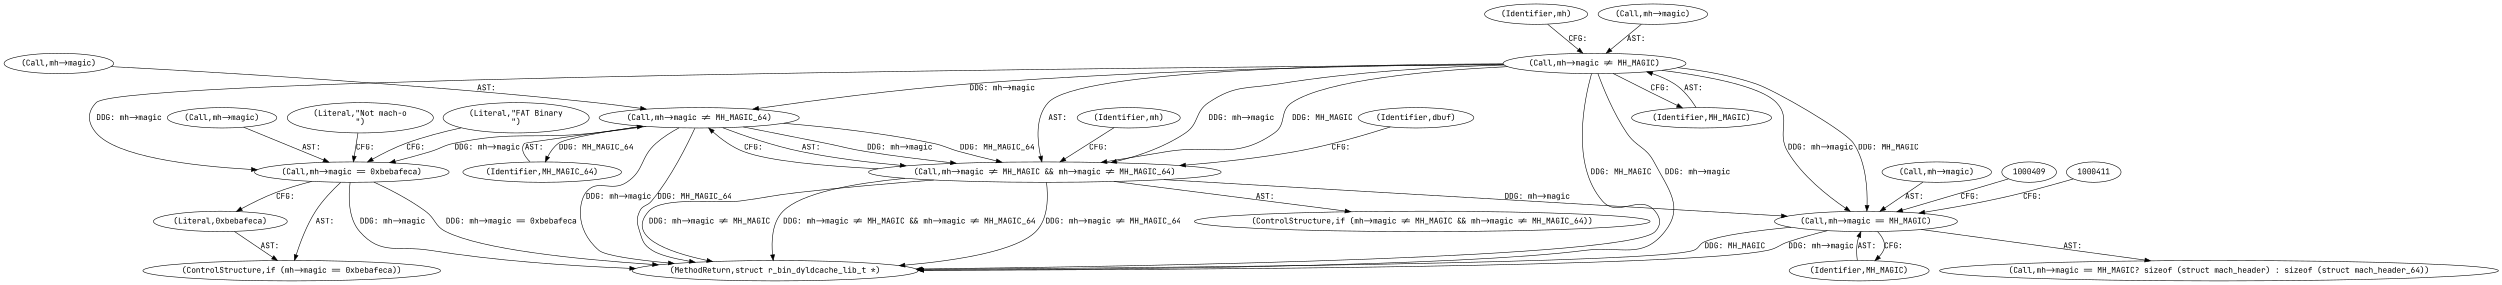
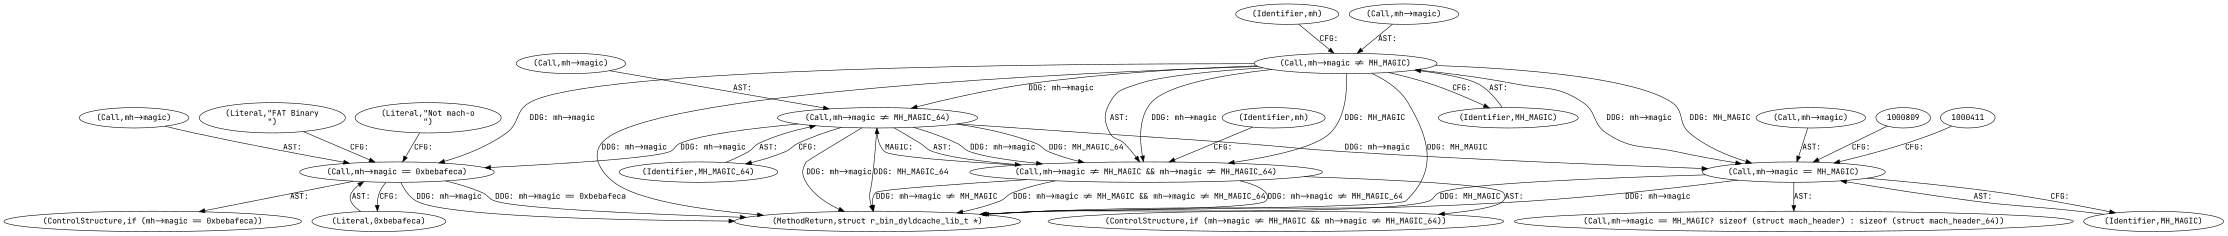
node "(Identifier,dbuf)": removed
edge "(Call,mh->magic != MH_MAGIC_64)" -> "(Identifier,MH_MAGIC_64)": label "DDG: MH_MAGIC_64" -> "CFG: "
edge "(Call,mh->magic != MH_MAGIC && mh->magic != MH_MAGIC_64)" -> "(Call,mh->magic != MH_MAGIC_64)": label "CFG: " -> "MAGIC: "
node "1000409": label "1000409" -> "1000809"
edge "(Call,mh->magic != MH_MAGIC && mh->magic != MH_MAGIC_64)" -> "(Call,mh->magic == MH_MAGIC)": now "(Call,mh->magic != MH_MAGIC_64)" -> "(Call,mh->magic == MH_MAGIC)"
edge "(Literal,0xbebafeca)" -> "(ControlStructure,if (mh->magic == 0xbebafeca))": now "(Literal,0xbebafeca)" -> "(Call,mh->magic == 0xbebafeca)"
